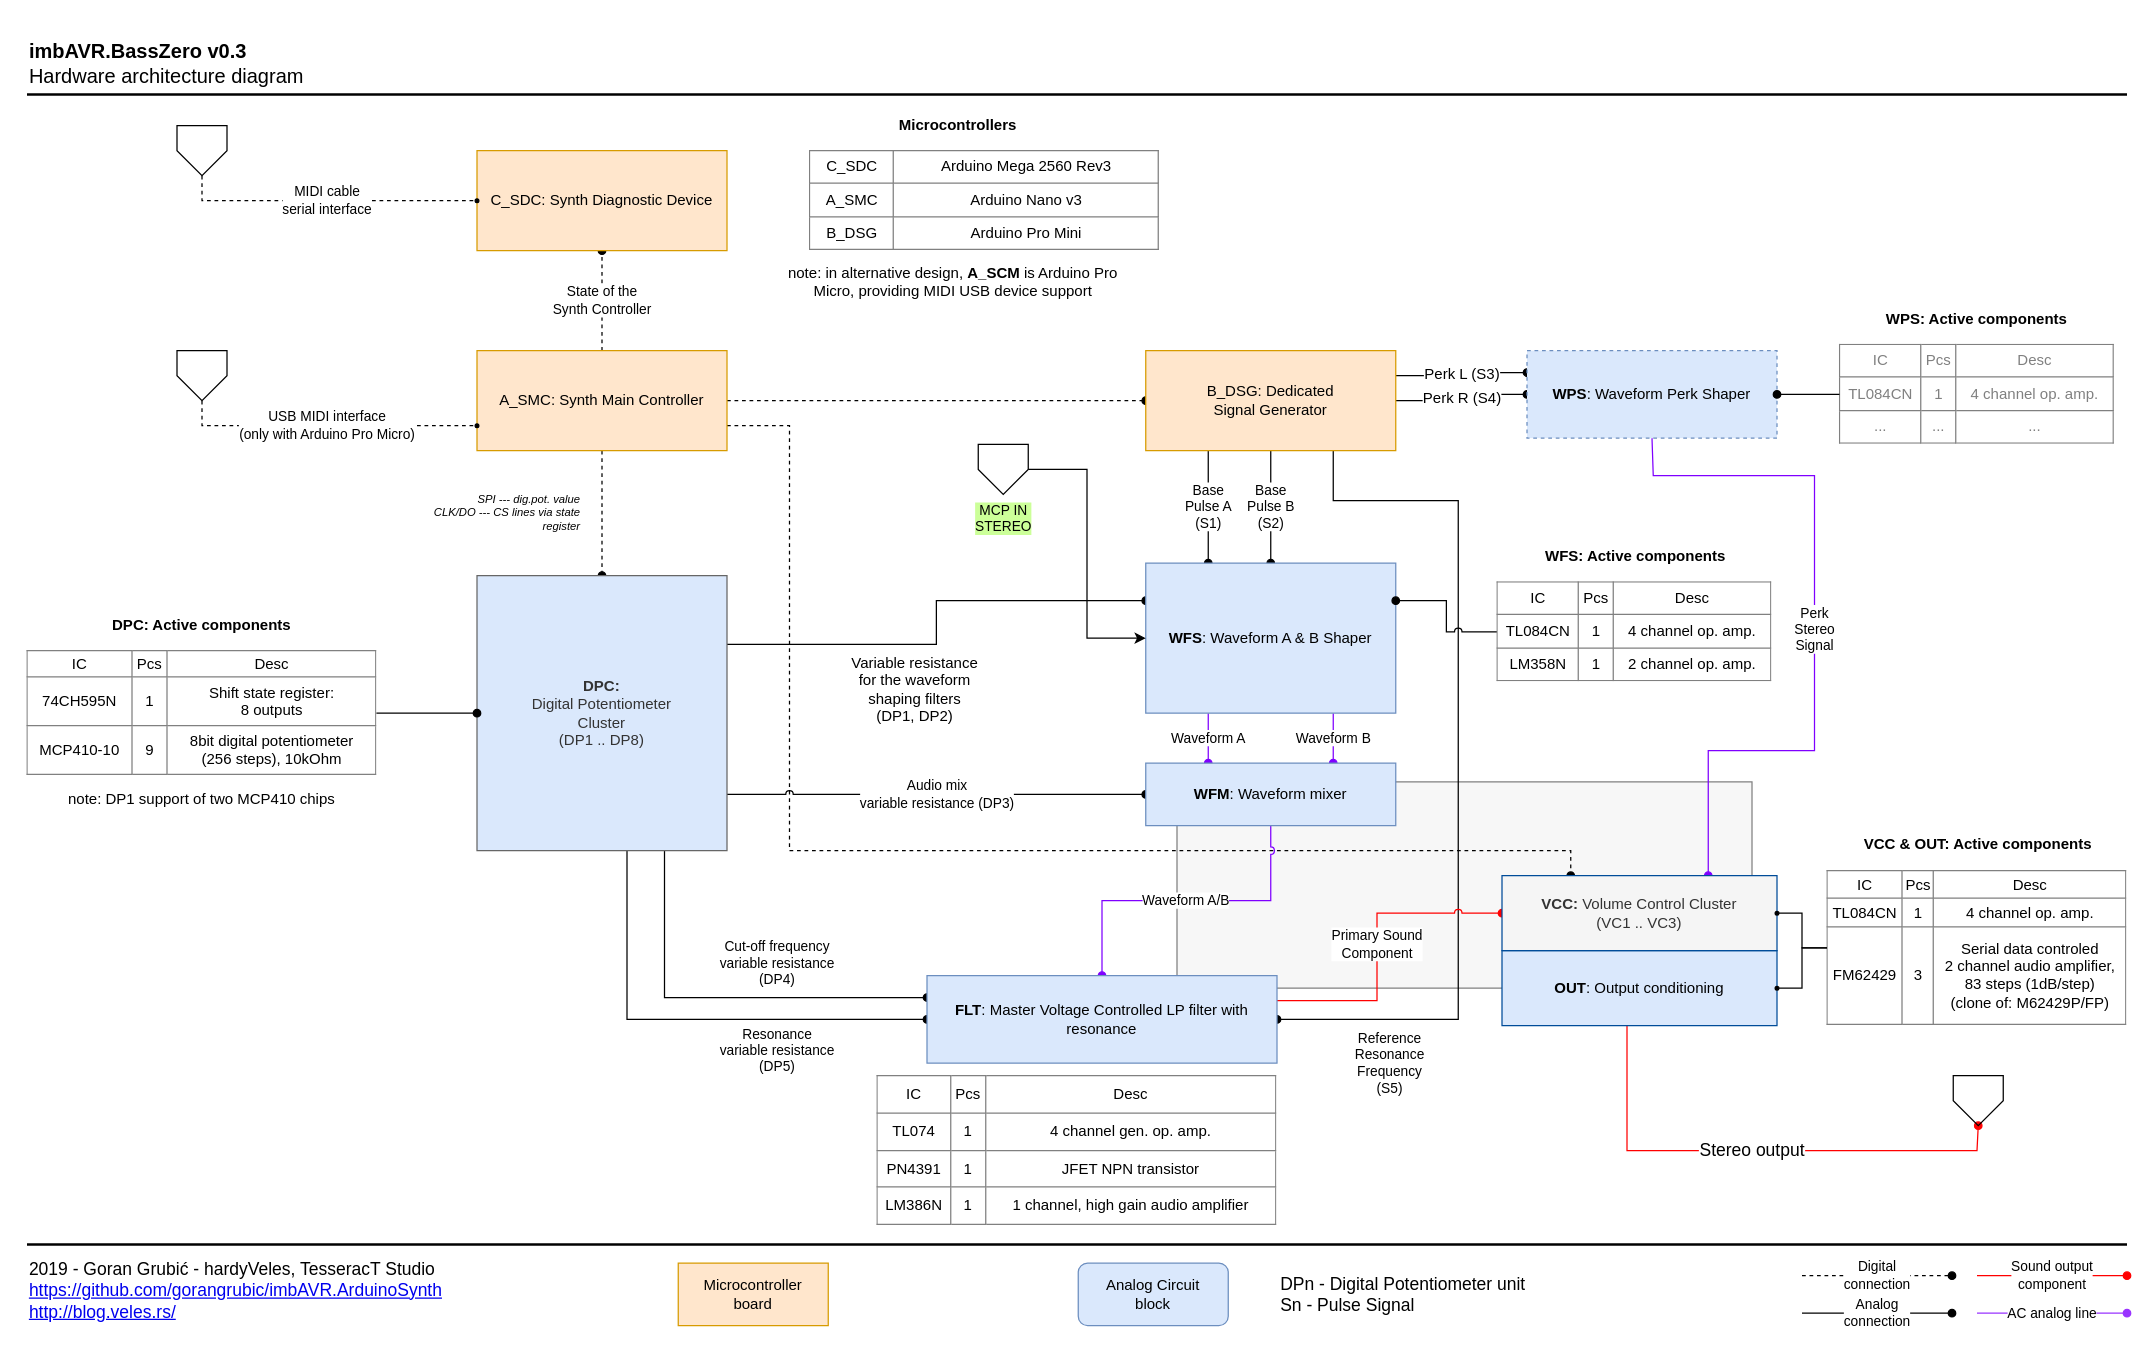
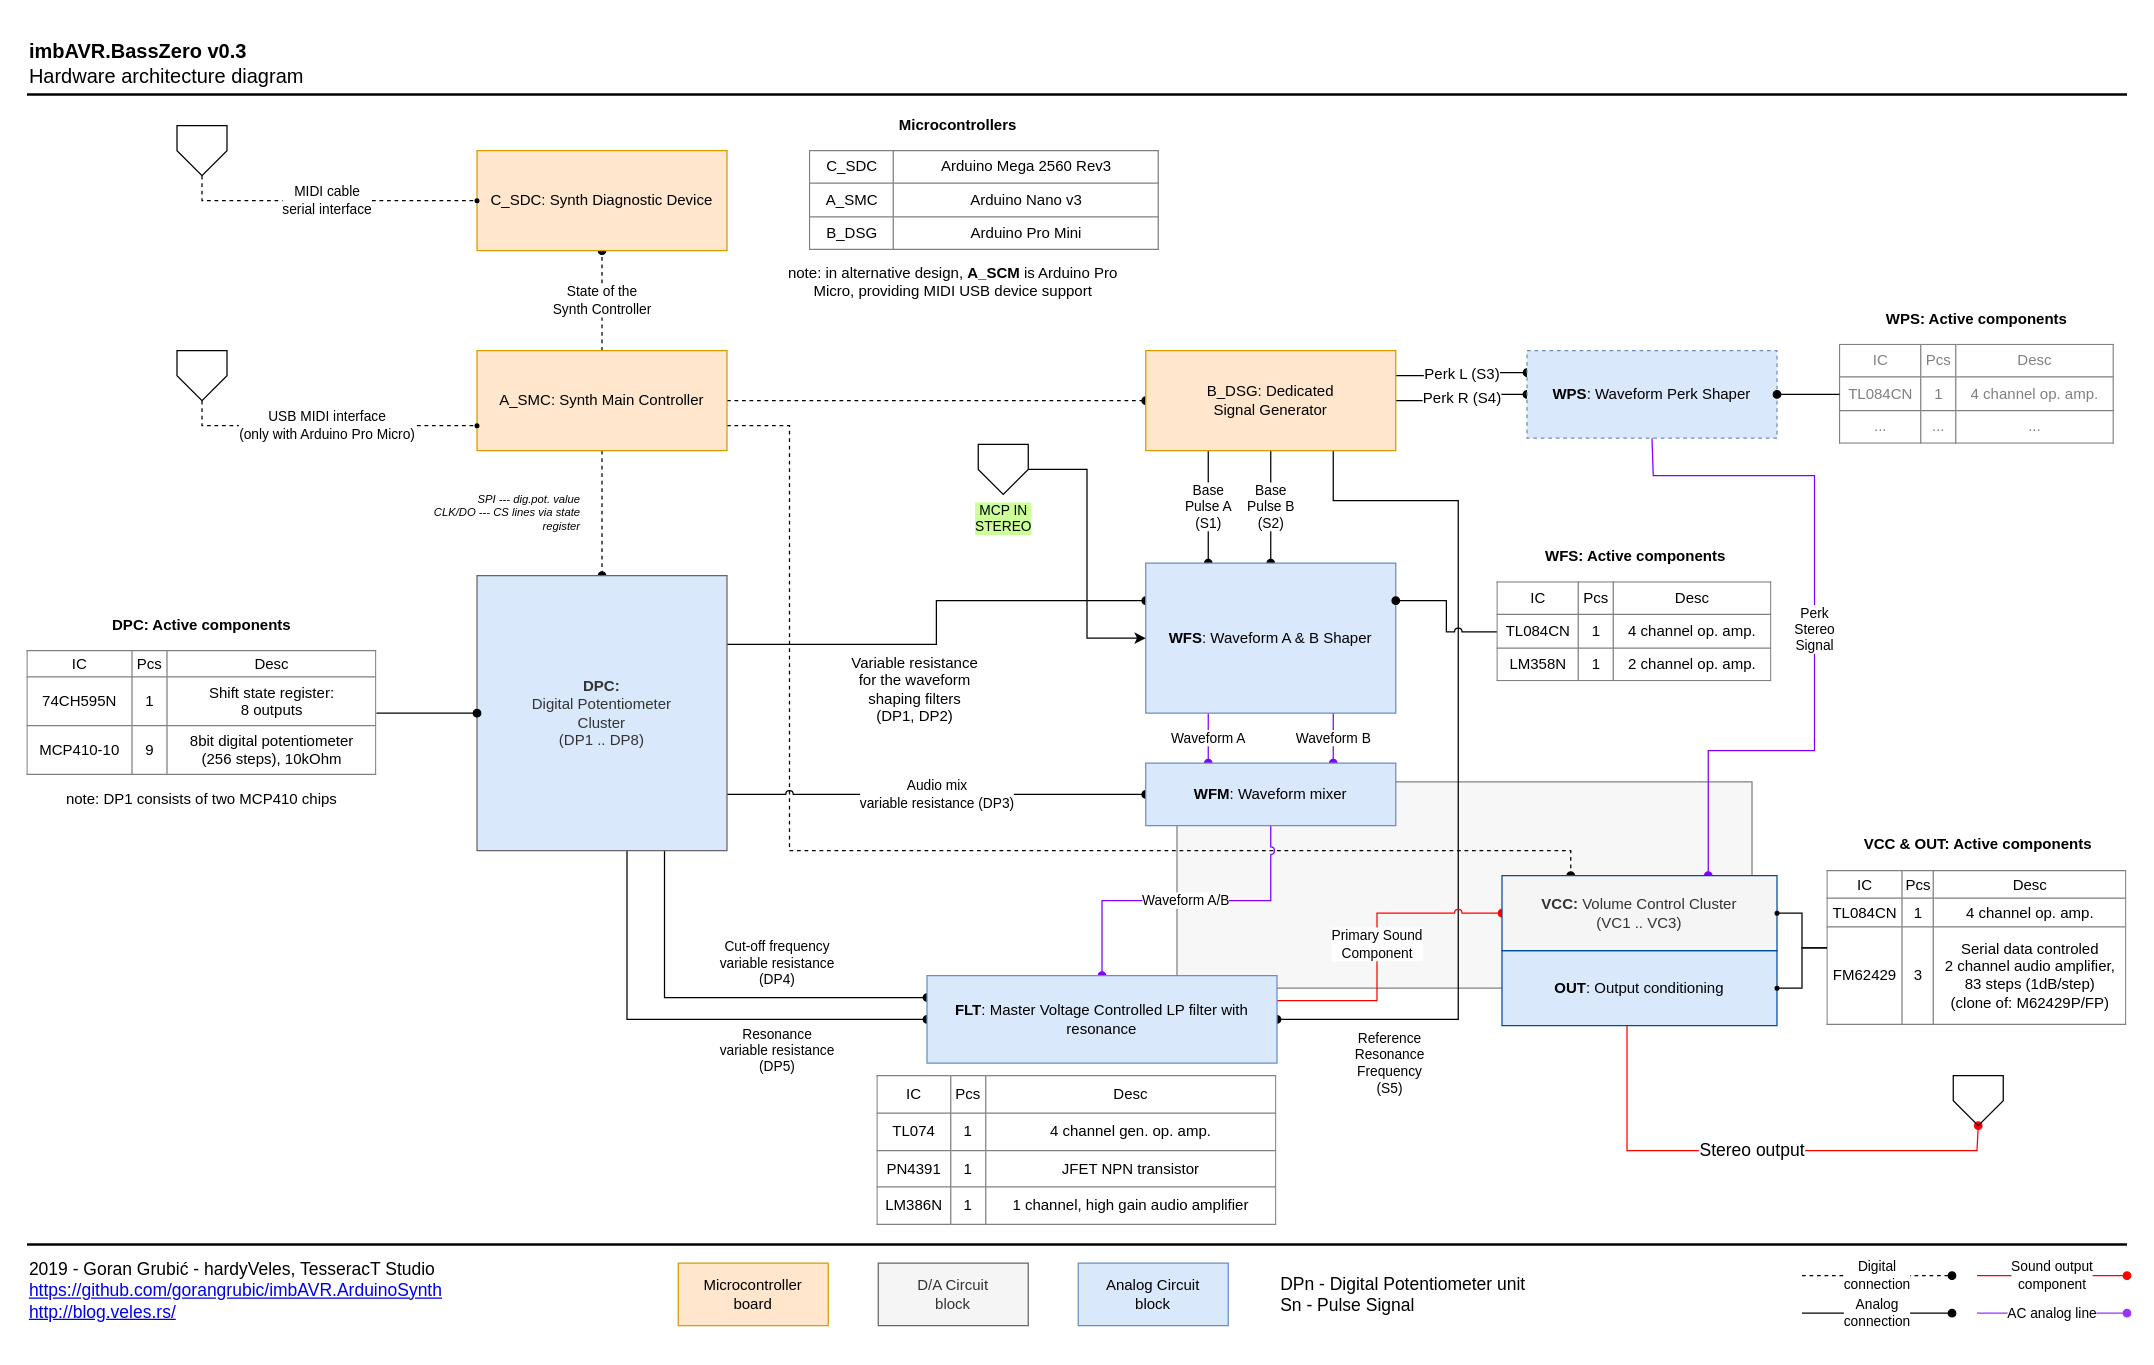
node "note: DP1 support of two MCP410 chips": label "note: DP1 support of two MCP410 chips" -> "note: DP1 consists of two MCP410 chips"
node "D/A Circuit block": added
node "Analog Circuit block": shape rounded rectangle -> rectangle
